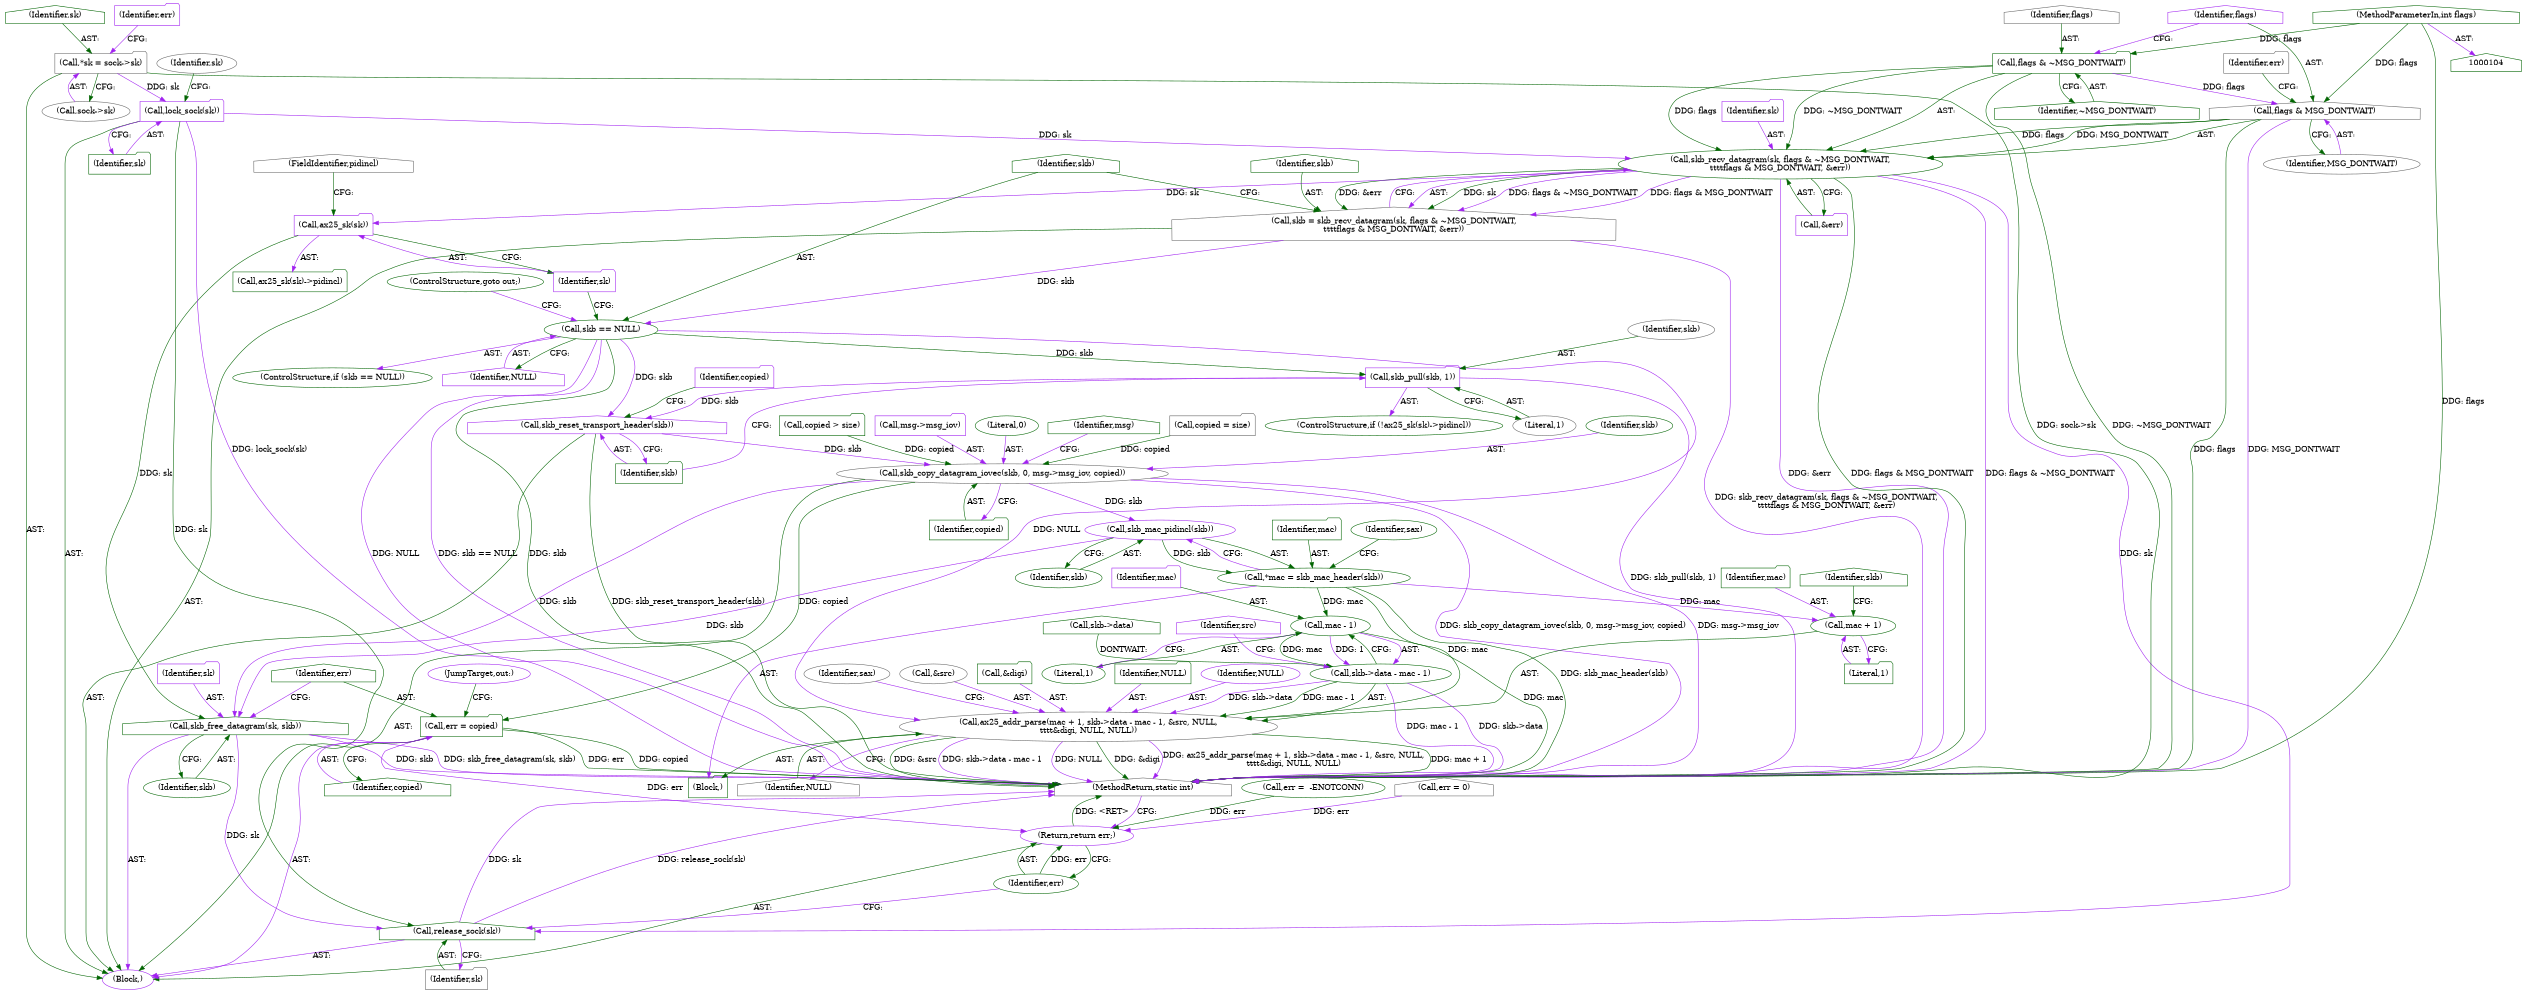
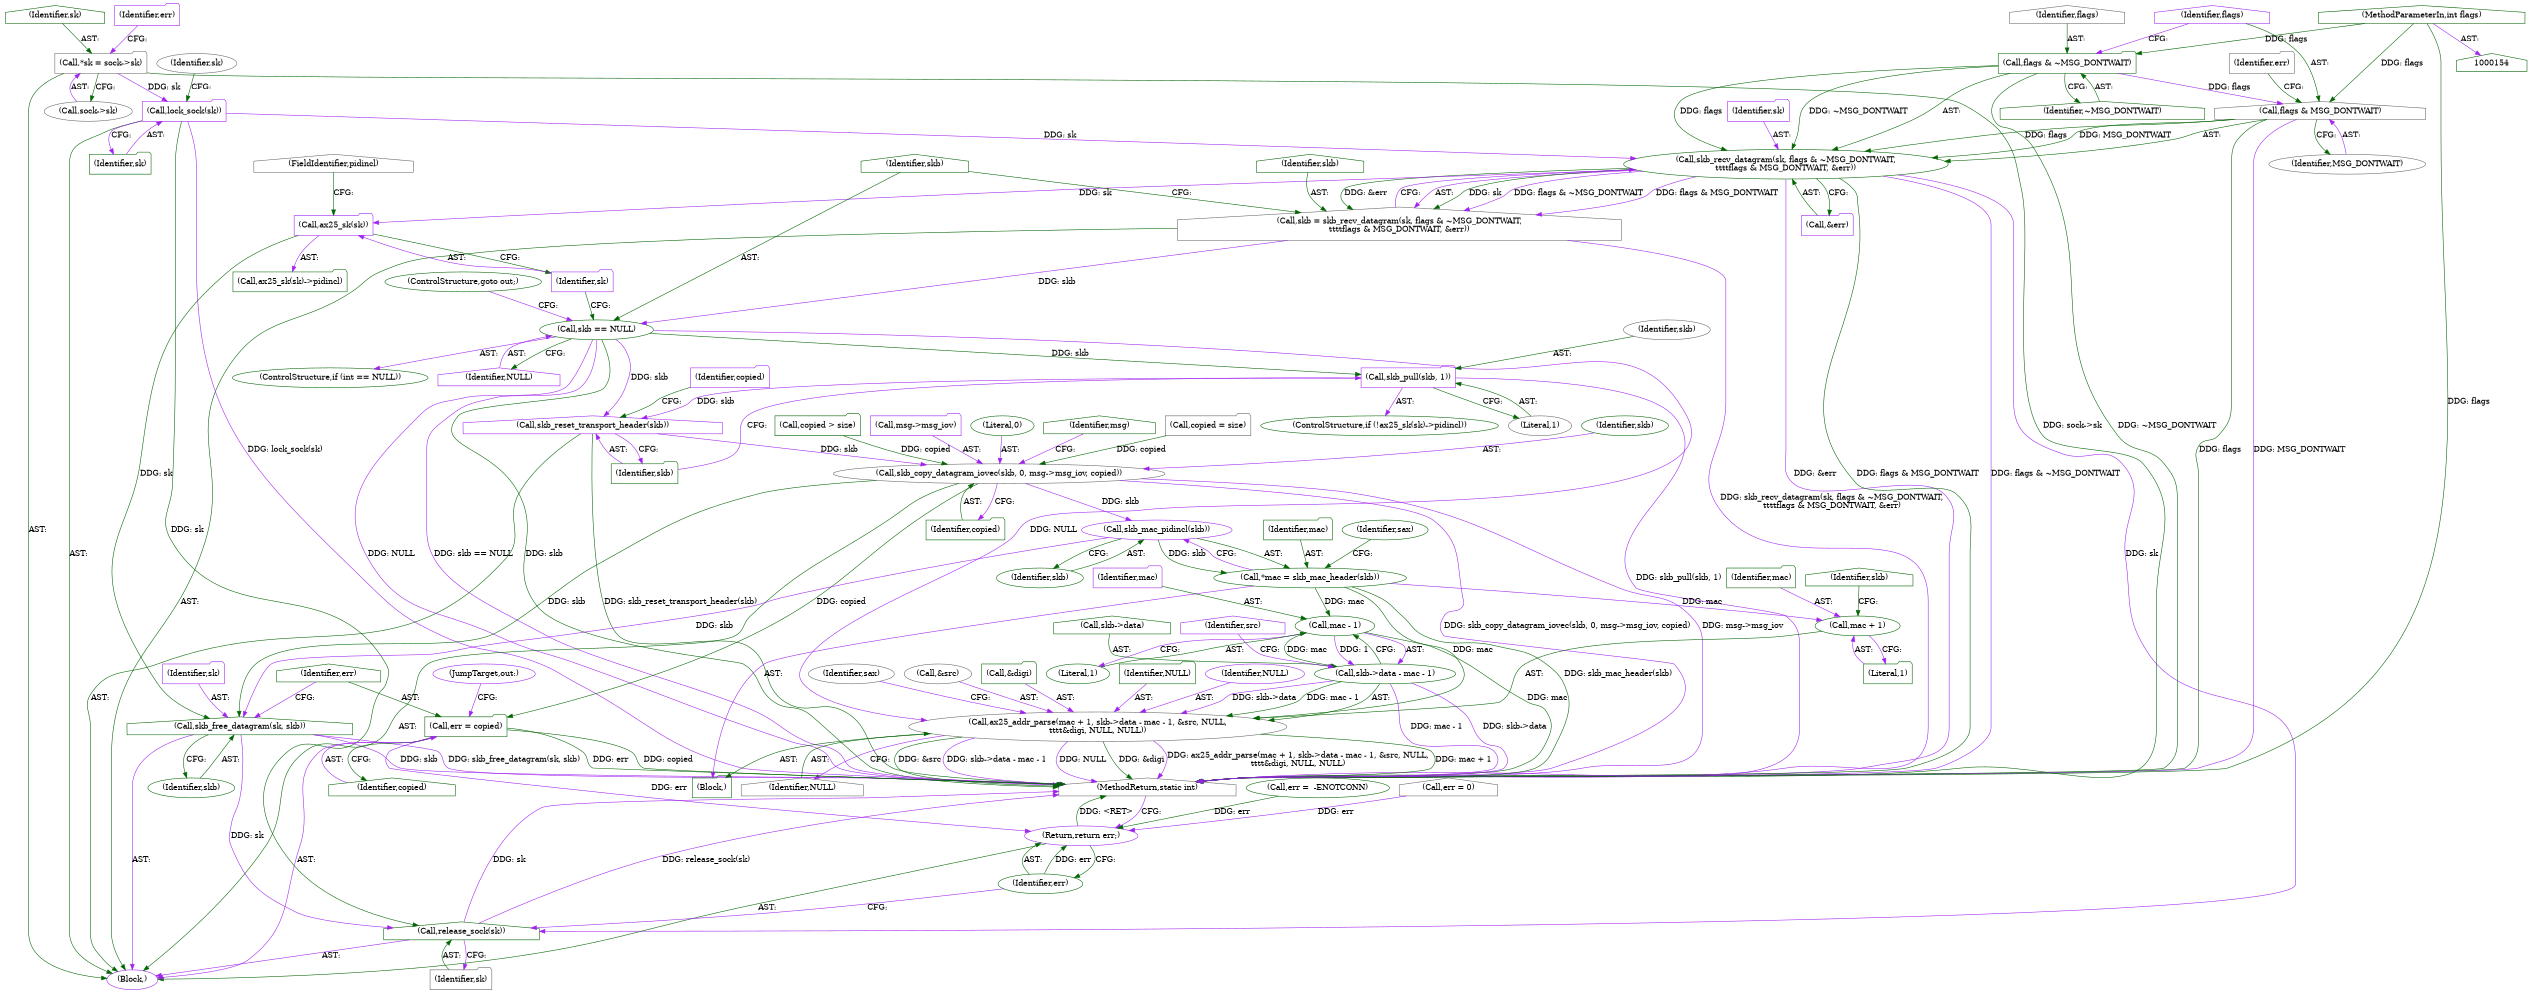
node "1000104": label "1000104" -> "1000154"
node "(ControlStructure,if (skb == NULL))": label "(ControlStructure,if (skb == NULL))" -> "(ControlStructure,if (int == NULL))"
edge "(Call,skb_copy_datagram_iovec(skb, 0, msg->msg_iov, copied))" -> "(Call,skb_free_datagram(sk, skb))": color purple -> darkgreen
edge "(Call,skb->data)" -> "(Call,skb->data - mac - 1)": label "DONTWAIT: " -> "AST: "
edge "(JumpTarget,out:)" -> "(Call,err = copied)": color darkgreen -> purple
